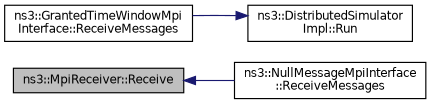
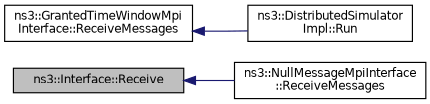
edge "ns3::GrantedTimeWindowMpi Interface::ReceiveMessages" -> "ns3::DistributedSimulator Impl::Run": reversed
node "ns3::MpiReceiver::Receive": label "ns3::MpiReceiver::Receive" -> "ns3::Interface::Receive"
